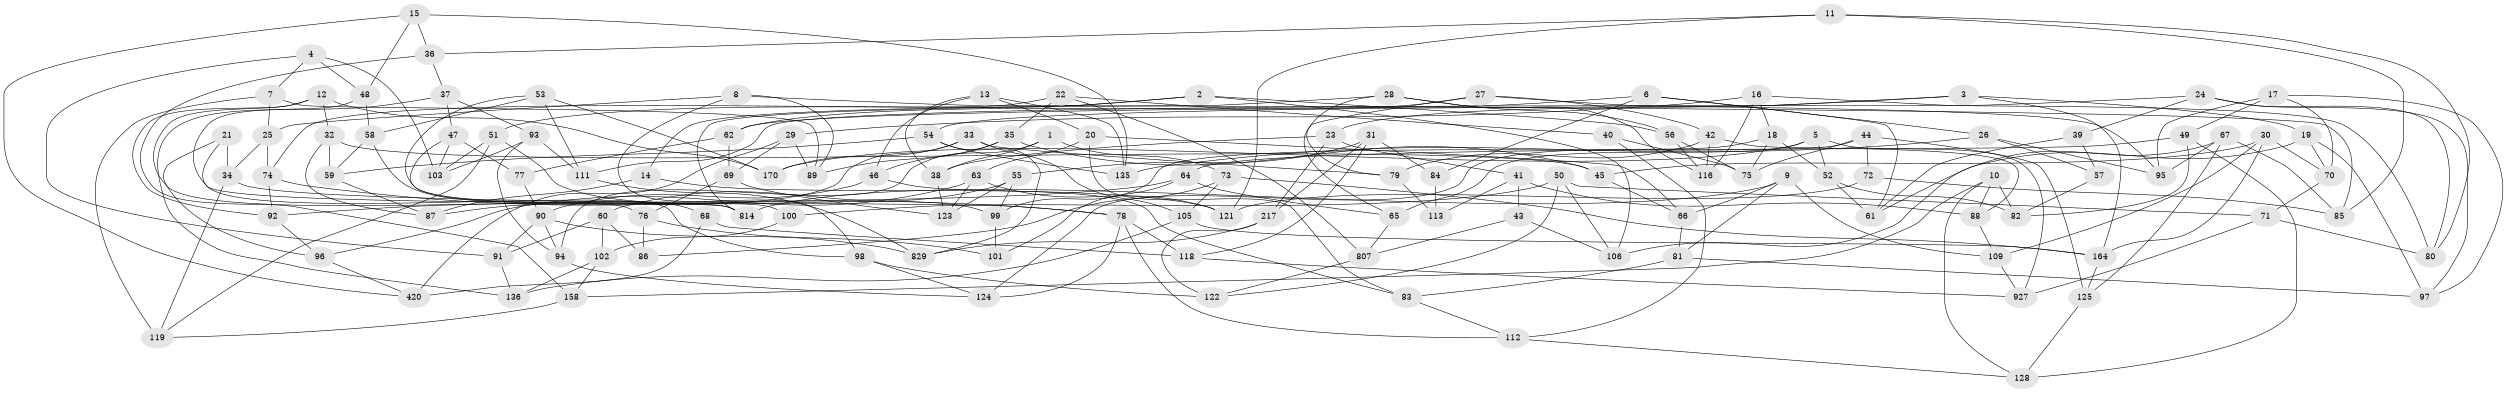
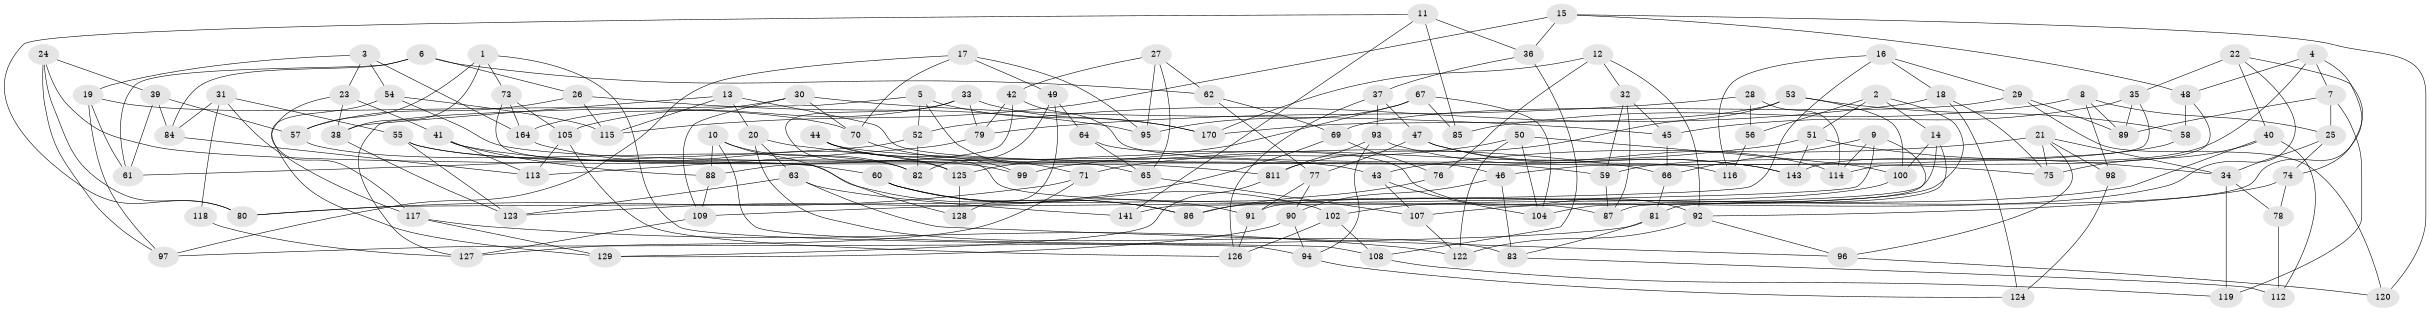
edge "1" -- "57": added
edge "28" -- "116": removed
edge "39" -- "84": added
edge "21" -- "43": added
edge "56" -- "75": now "21" -- "75"
edge "14" -- "100": added
node "103": label "103" -> "143"
node "111": label "111" -> "811"
node "135": label "135" -> "115"
node "72": removed
edge "40" -- "86": added
node "68": removed
node "814": label "814" -> "114"
node "121": label "121" -> "141"
node "217": label "217" -> "117"
edge "51" -- "119": now "51" -- "34"
edge "90" -- "91": now "77" -- "91"
edge "78" -- "118": removed
edge "105" -- "164": now "105" -- "113"
node "829": label "829" -> "129"
node "101": removed
node "807": label "807" -> "107"
node "106": label "106" -> "104"
edge "78" -- "124": removed
edge "98" -- "122": now "92" -- "122"
node "420": label "420" -> "120"
node "136": label "136" -> "126"
node "158": label "158" -> "108"
node "927": label "927" -> "127"
edge "112" -- "128": removed
